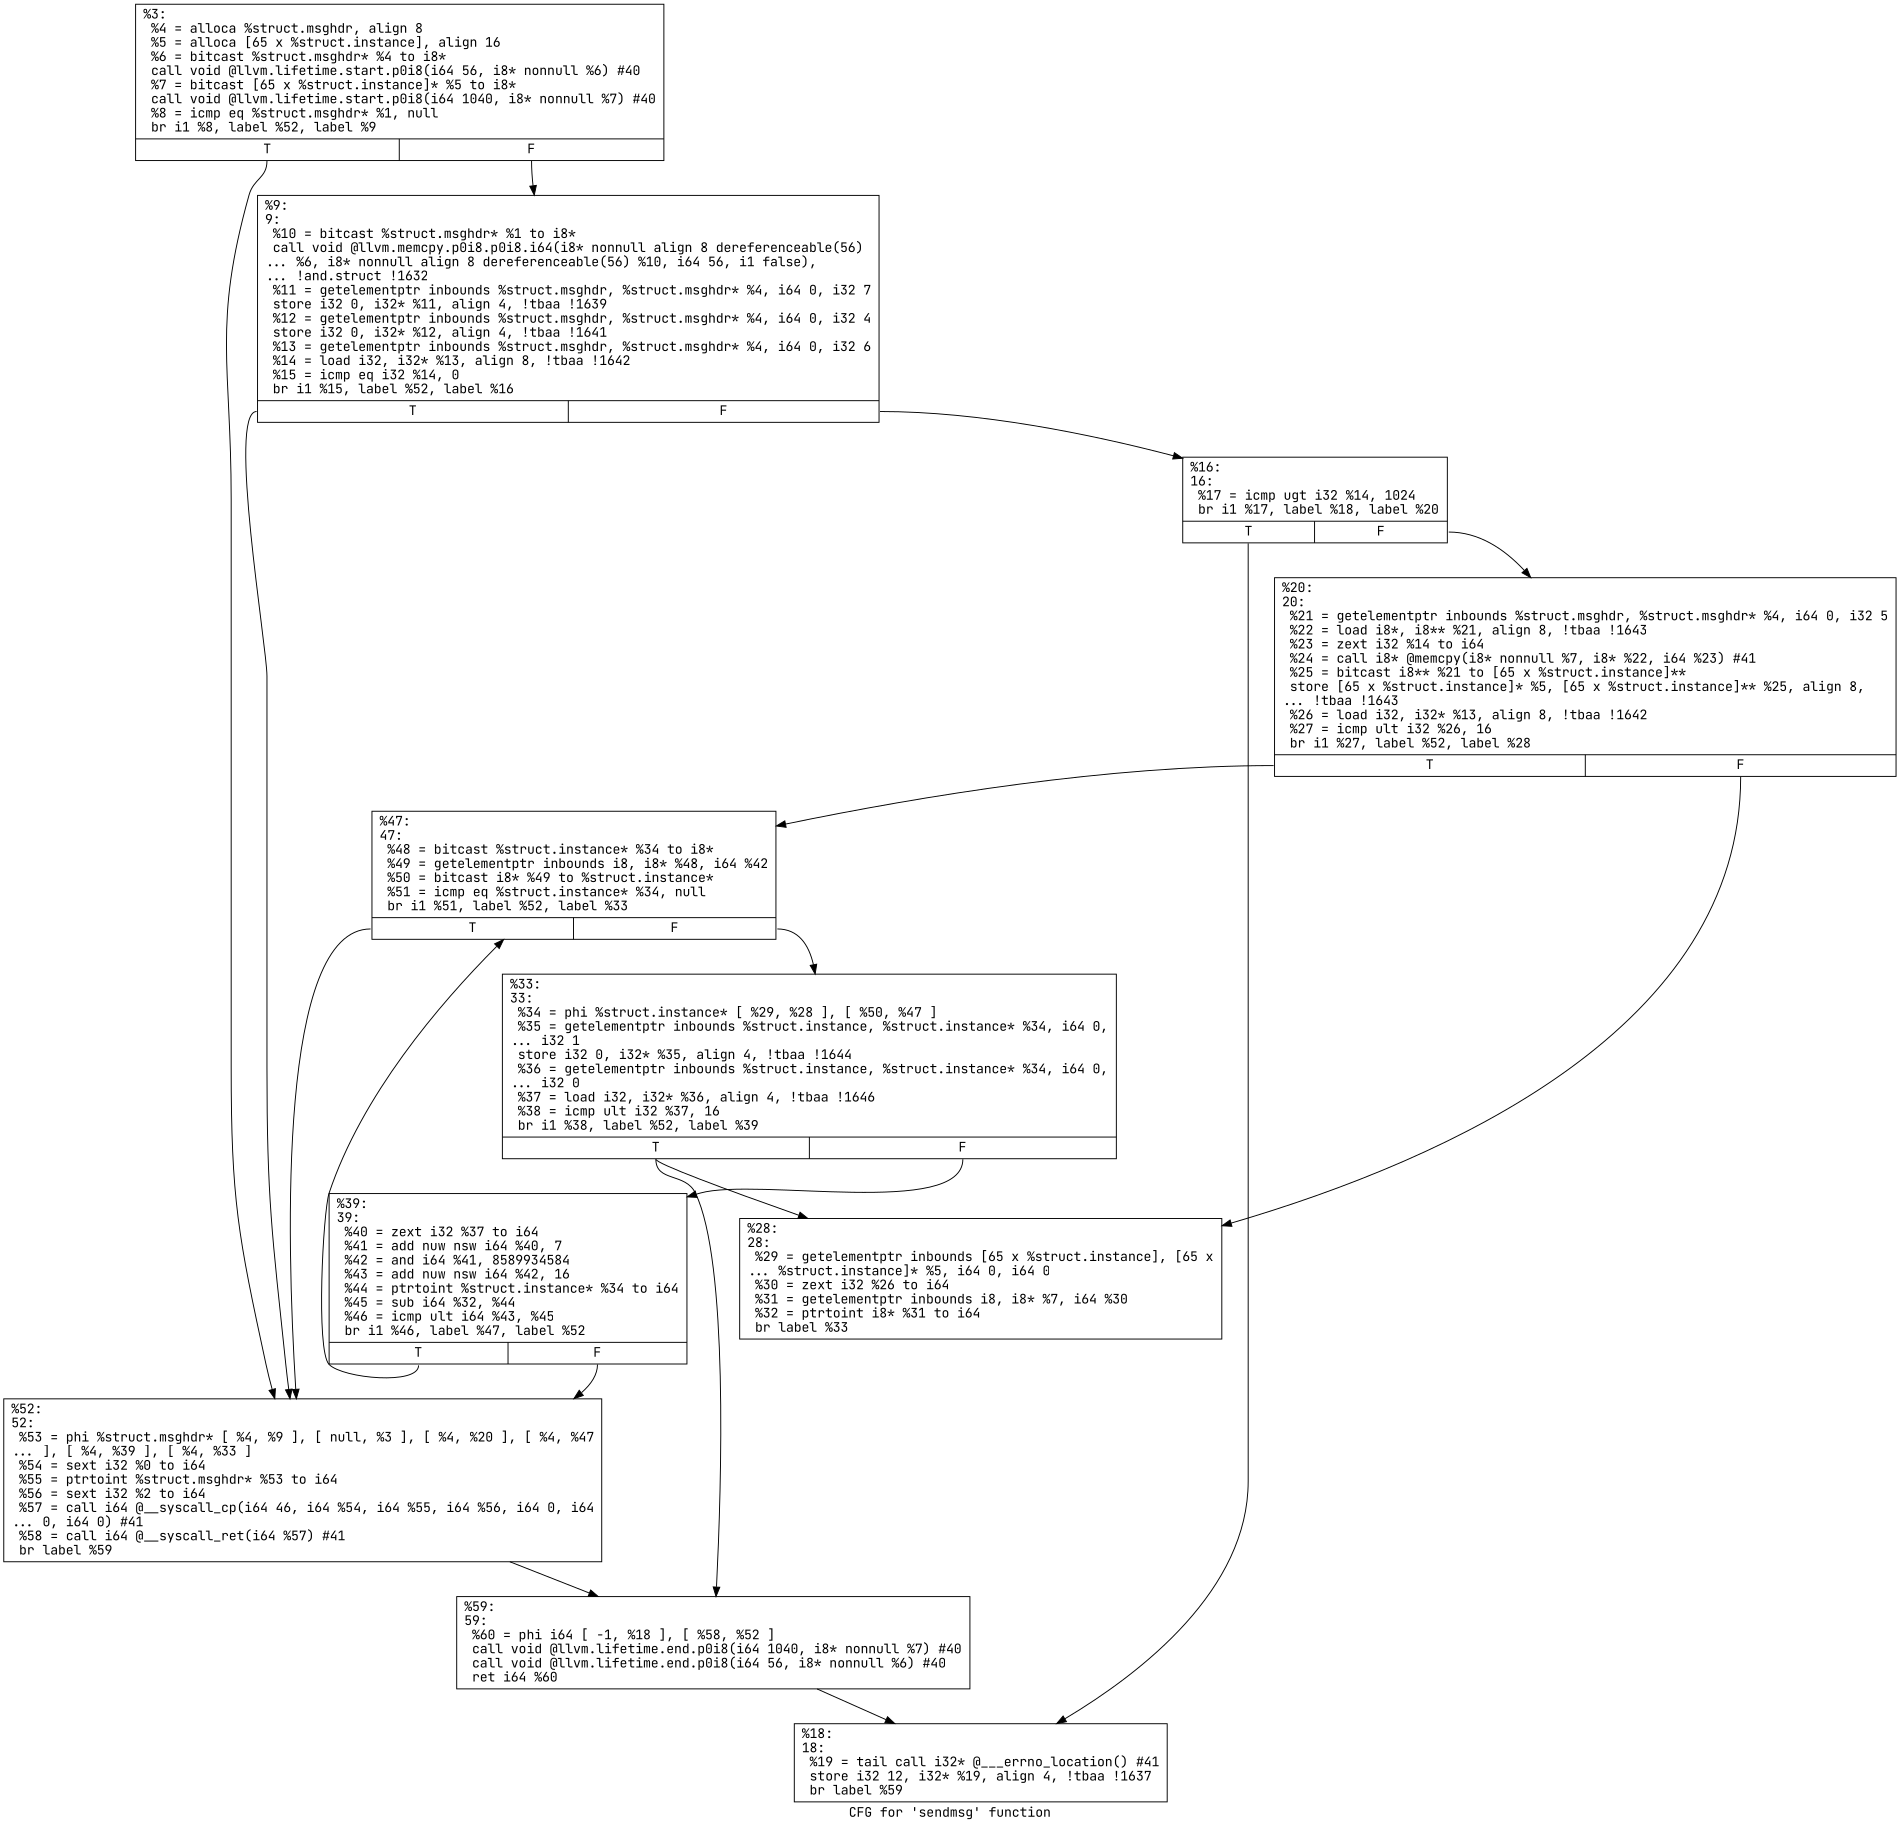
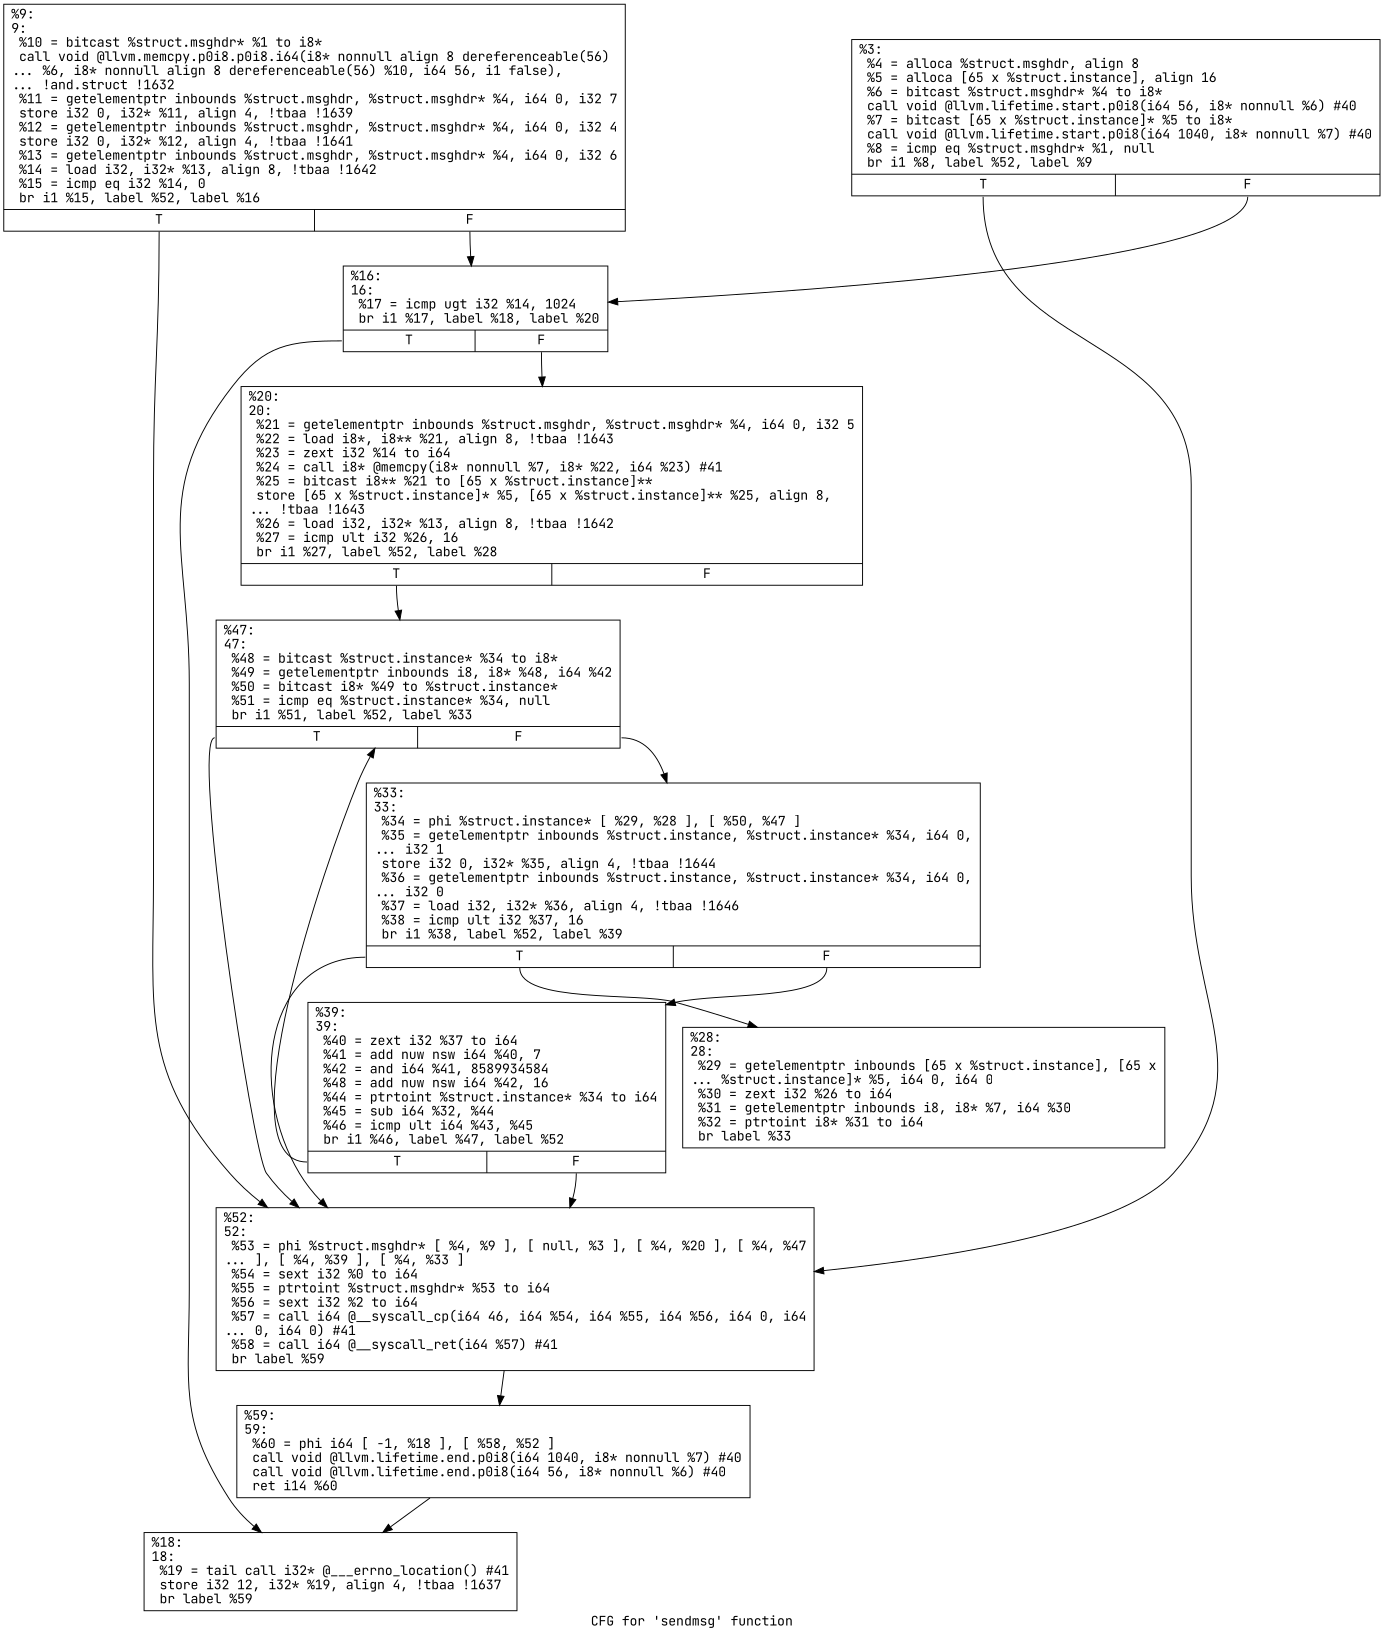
edge "%3:" -> "%9:": now "%3:" -> "%16:"
edge "%20:" -> "%28:": removed
node "%39:": text "%43 = add nuw nsw i64 %42, 16" -> "%48 = add nuw nsw i64 %42, 16"
edge "%33:" -> "%59:": now "%33:" -> "%52:"
node "%59:": text "ret i64 %60" -> "ret i14 %60"
